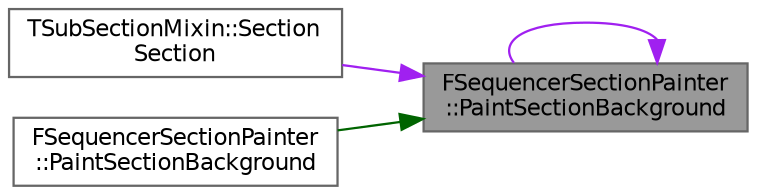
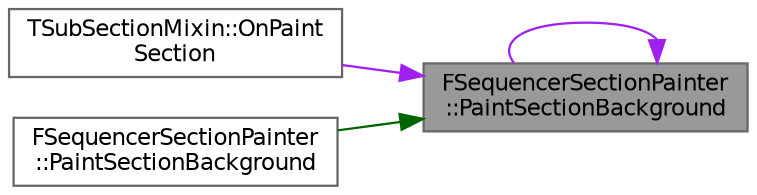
node "TSubSectionMixin::Section Section": label "TSubSectionMixin::Section Section" -> "TSubSectionMixin::OnPaint Section"
